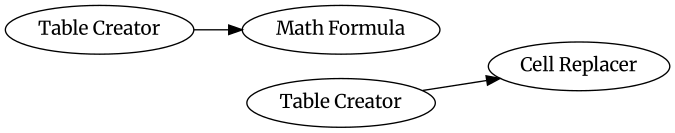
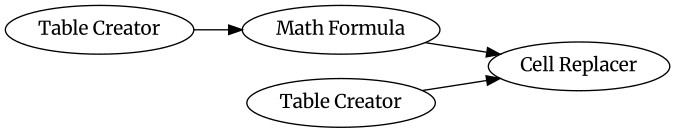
edge "Math Formula" -> "Cell Replacer": added
